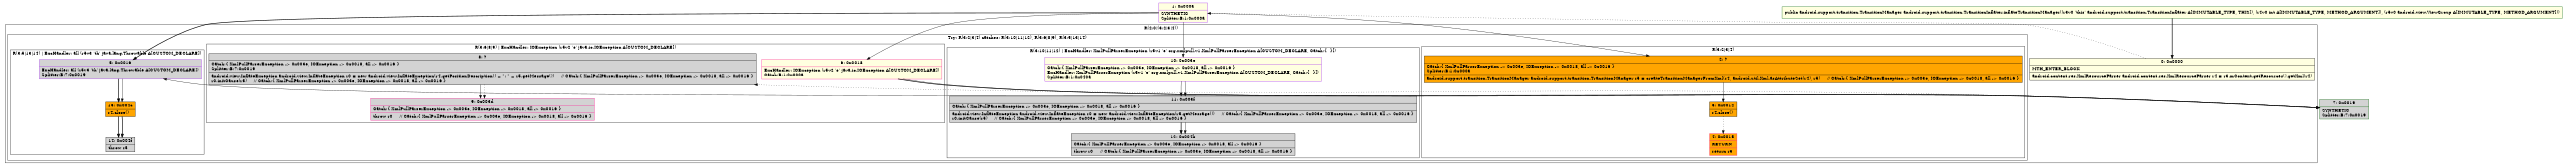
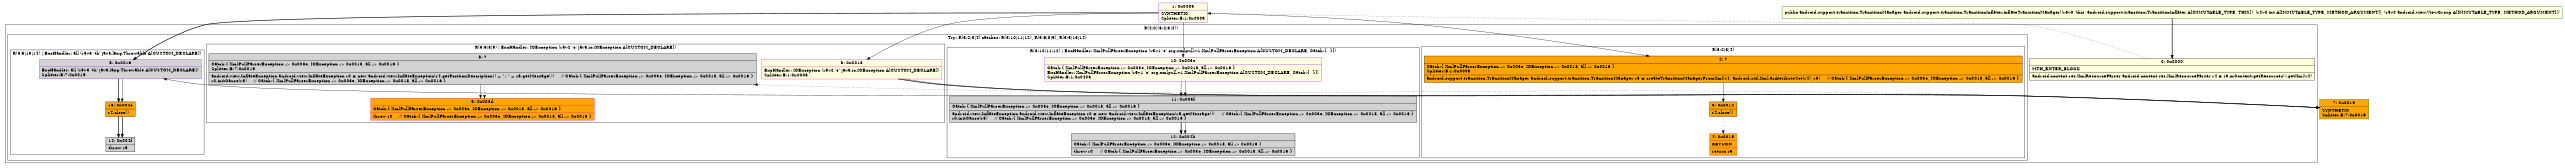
node "6: 0x0018": text "Catch:B:1:0x000a" -> "Splitter:B:1:0x000a"
node "9: 0x003d": fillcolor lightgrey -> orange
node "7: 0x0019": fillcolor lightgrey -> orange
